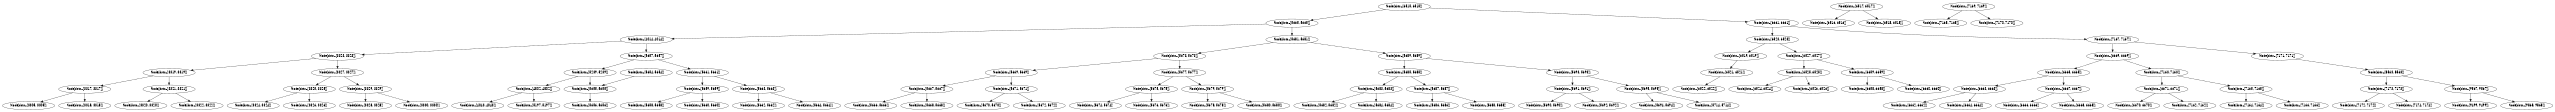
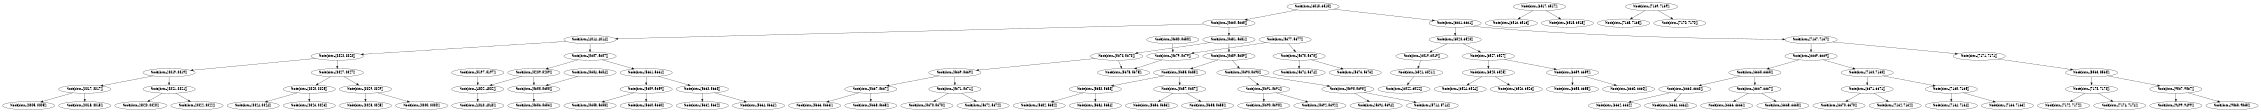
edge "Node{data=[5673, 5673]}" -> "Node{data=[5677, 5677]}": now "Node{data=[5673, 5673]}" -> "Node{data=[5678, 5678]}"
edge "Node{data=[4802, 4802]}" -> "Node{data=[5197, 5197]}": reversed
edge "Node{data=[5679, 5679]}" -> "Node{data=[5680, 5680]}": reversed
